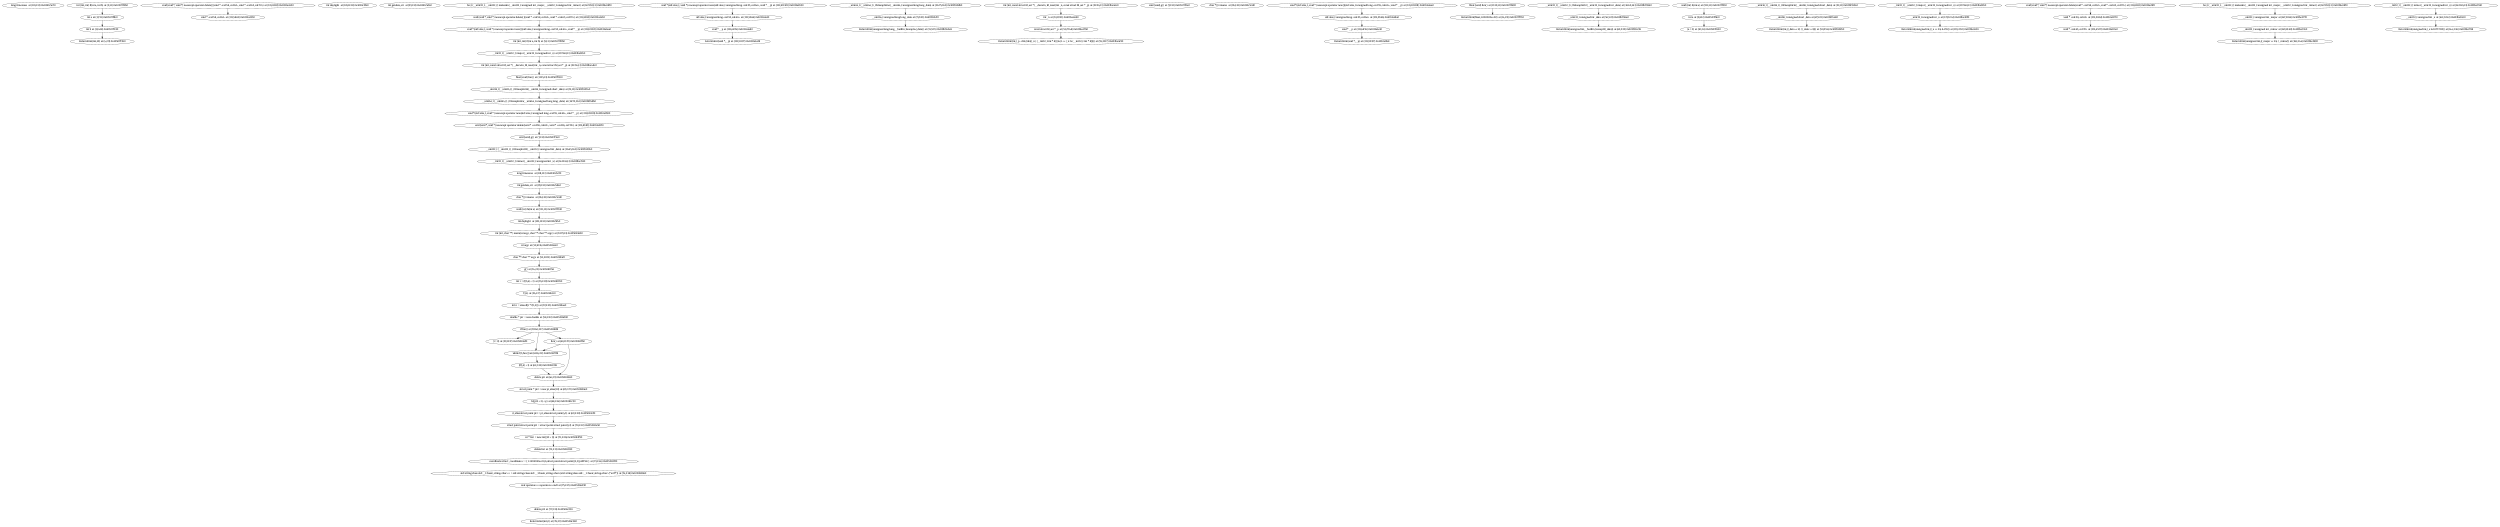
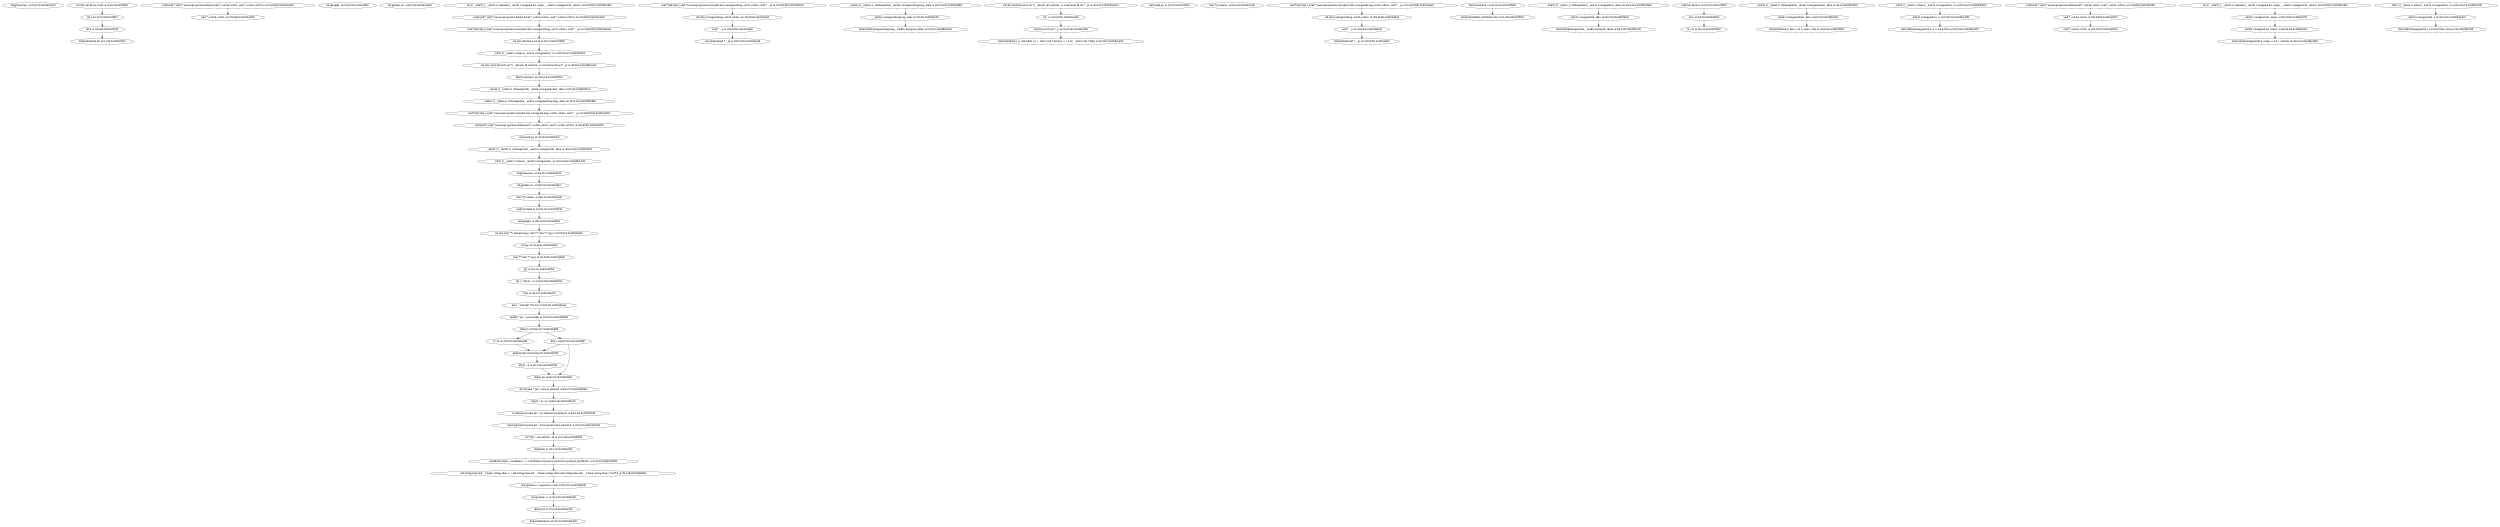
node "int a  at (9,8:12) 0x10507f4b0": label "int a  at (9,8:12) 0x10507f4b0" -> "int a  at (9,8:12) 0x10107f4b0"
edge "__uint32_t:unsigned int _major  at (147,30:41) 0x103be3770" -> "__uint32_t:unsigned int _minor  at (147,49:60) 0x103be37e0": added
node "g()  at (54,2:1) 0x105081748": label "g()  at (54,2:1) 0x105081748" -> "g()  at (54,2:4) 0x105081748"
edge "if fun() at (59:60,2:17) 0x105081fd8" -> "while f(5,fun()) at (61:65,2:2) 0x1050827f8": now "(i = 0)  at (59,13:17) 0x105081ef0" -> "while f(5,fun()) at (61:65,2:2) 0x1050827f8"
node "cin operator>> i  at (76,2:14) 0x10508c1b0": added
